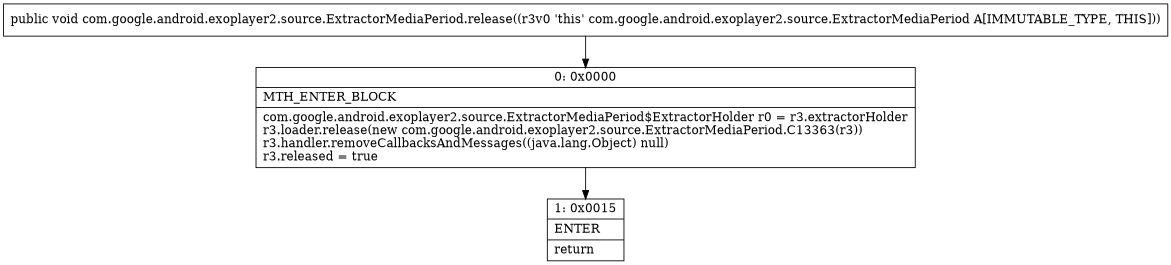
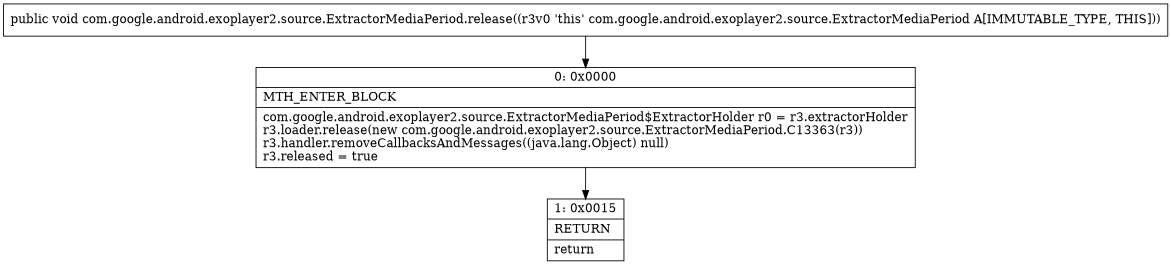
node "1: 0x0015": text "ENTER" -> "RETURN"
